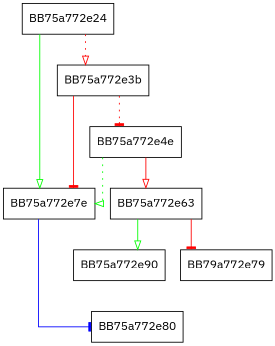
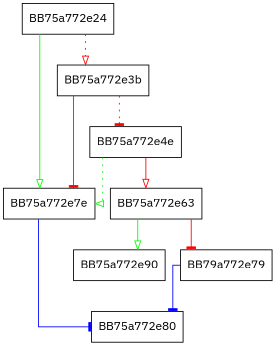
edge "BB79a772e79" -> "BB75a772e80": added
